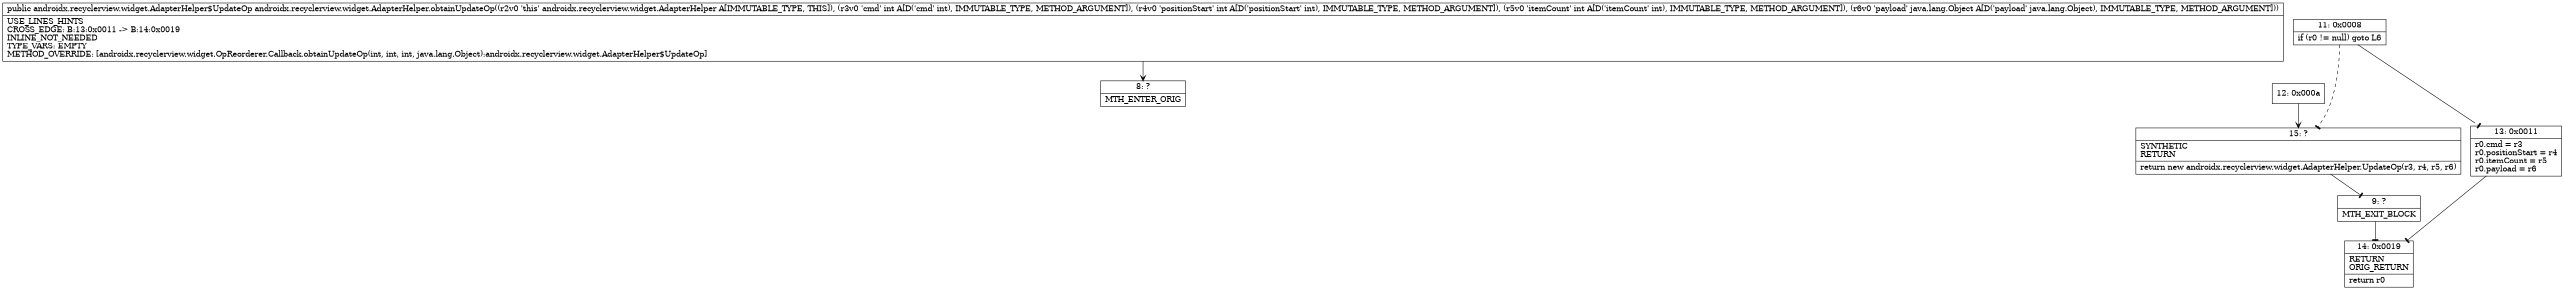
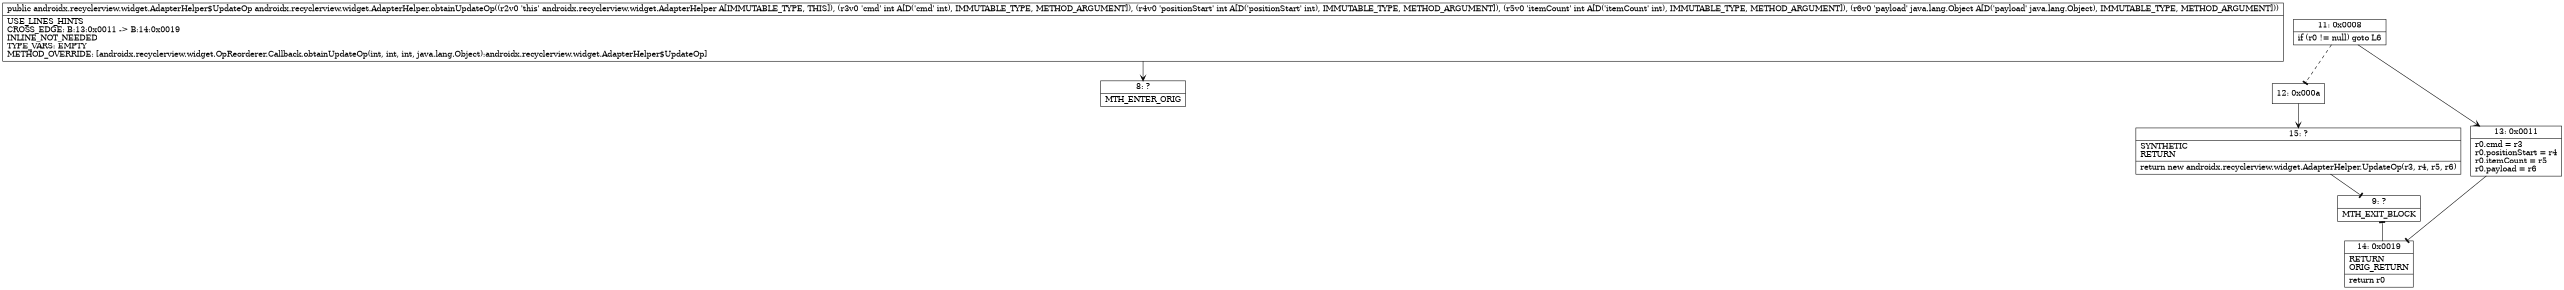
edge "11: 0x0008" -> "13: 0x0011": arrowhead tee -> vee
edge "11: 0x0008" -> "15: ?": now "11: 0x0008" -> "12: 0x000a"
edge "9: ?" -> "14: 0x0019": reversed
